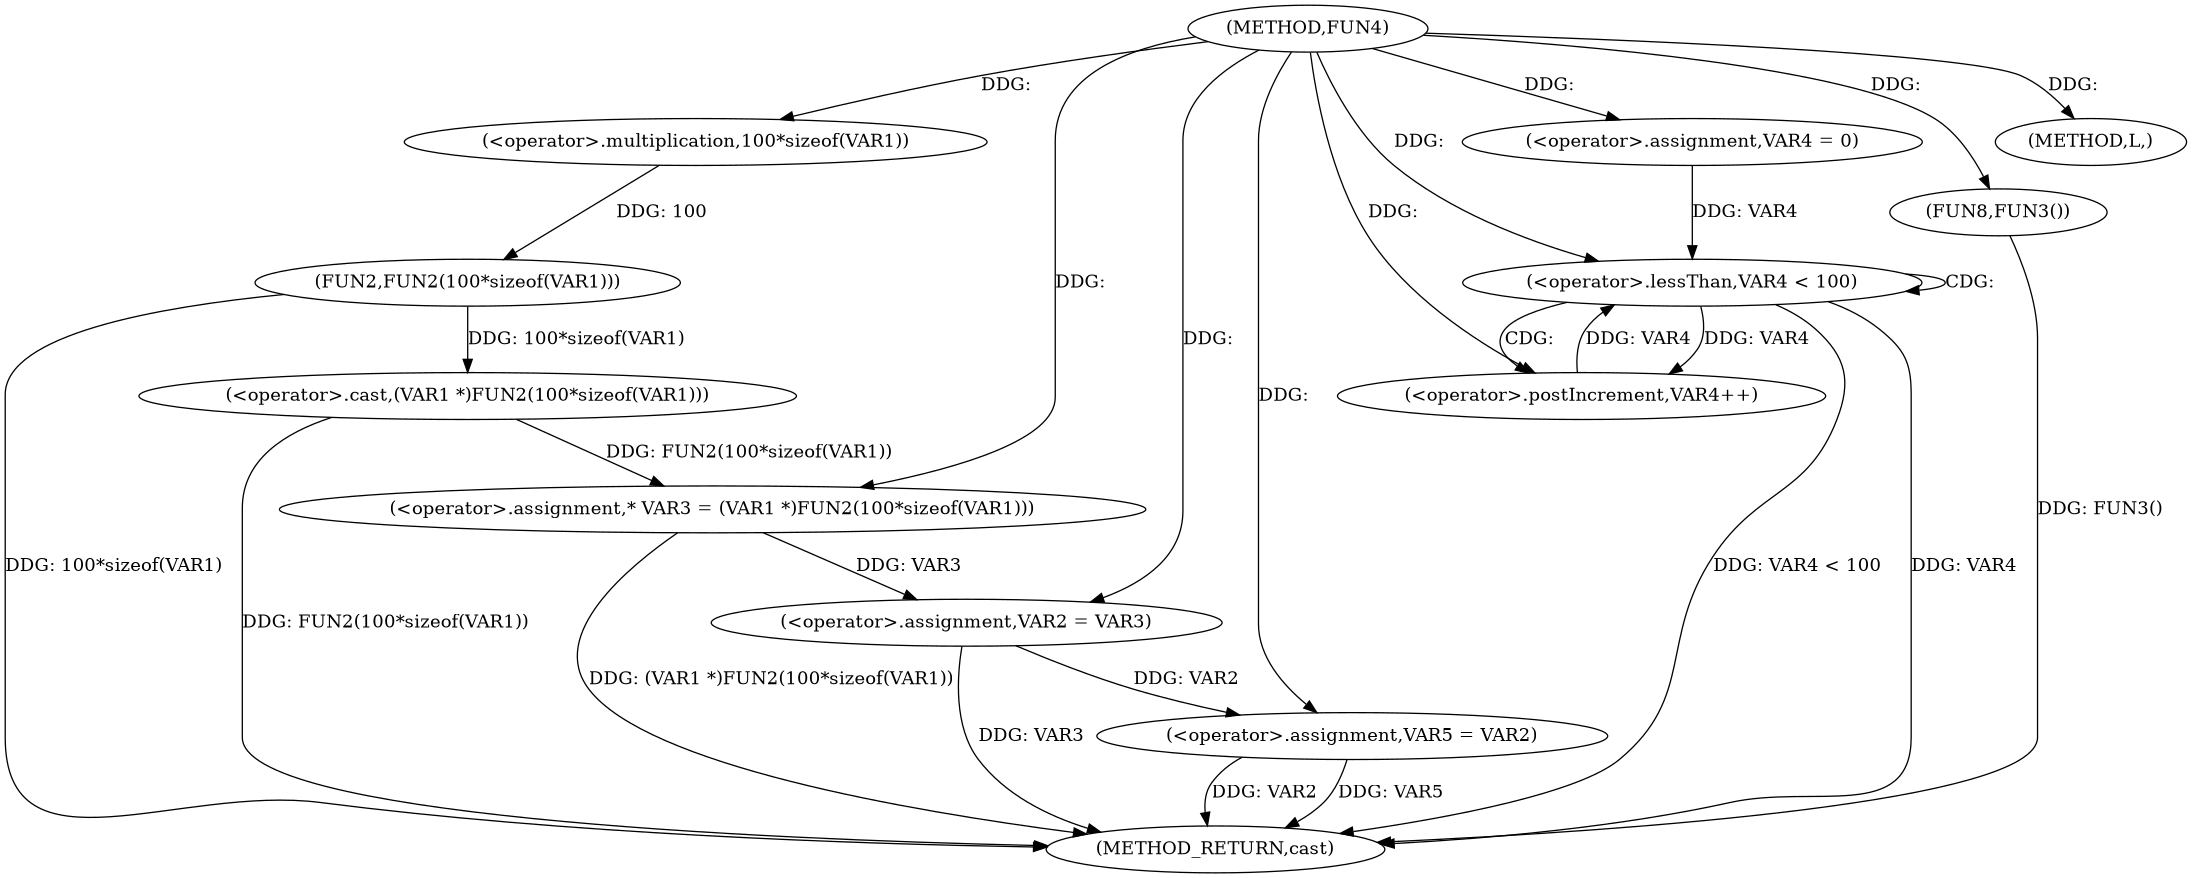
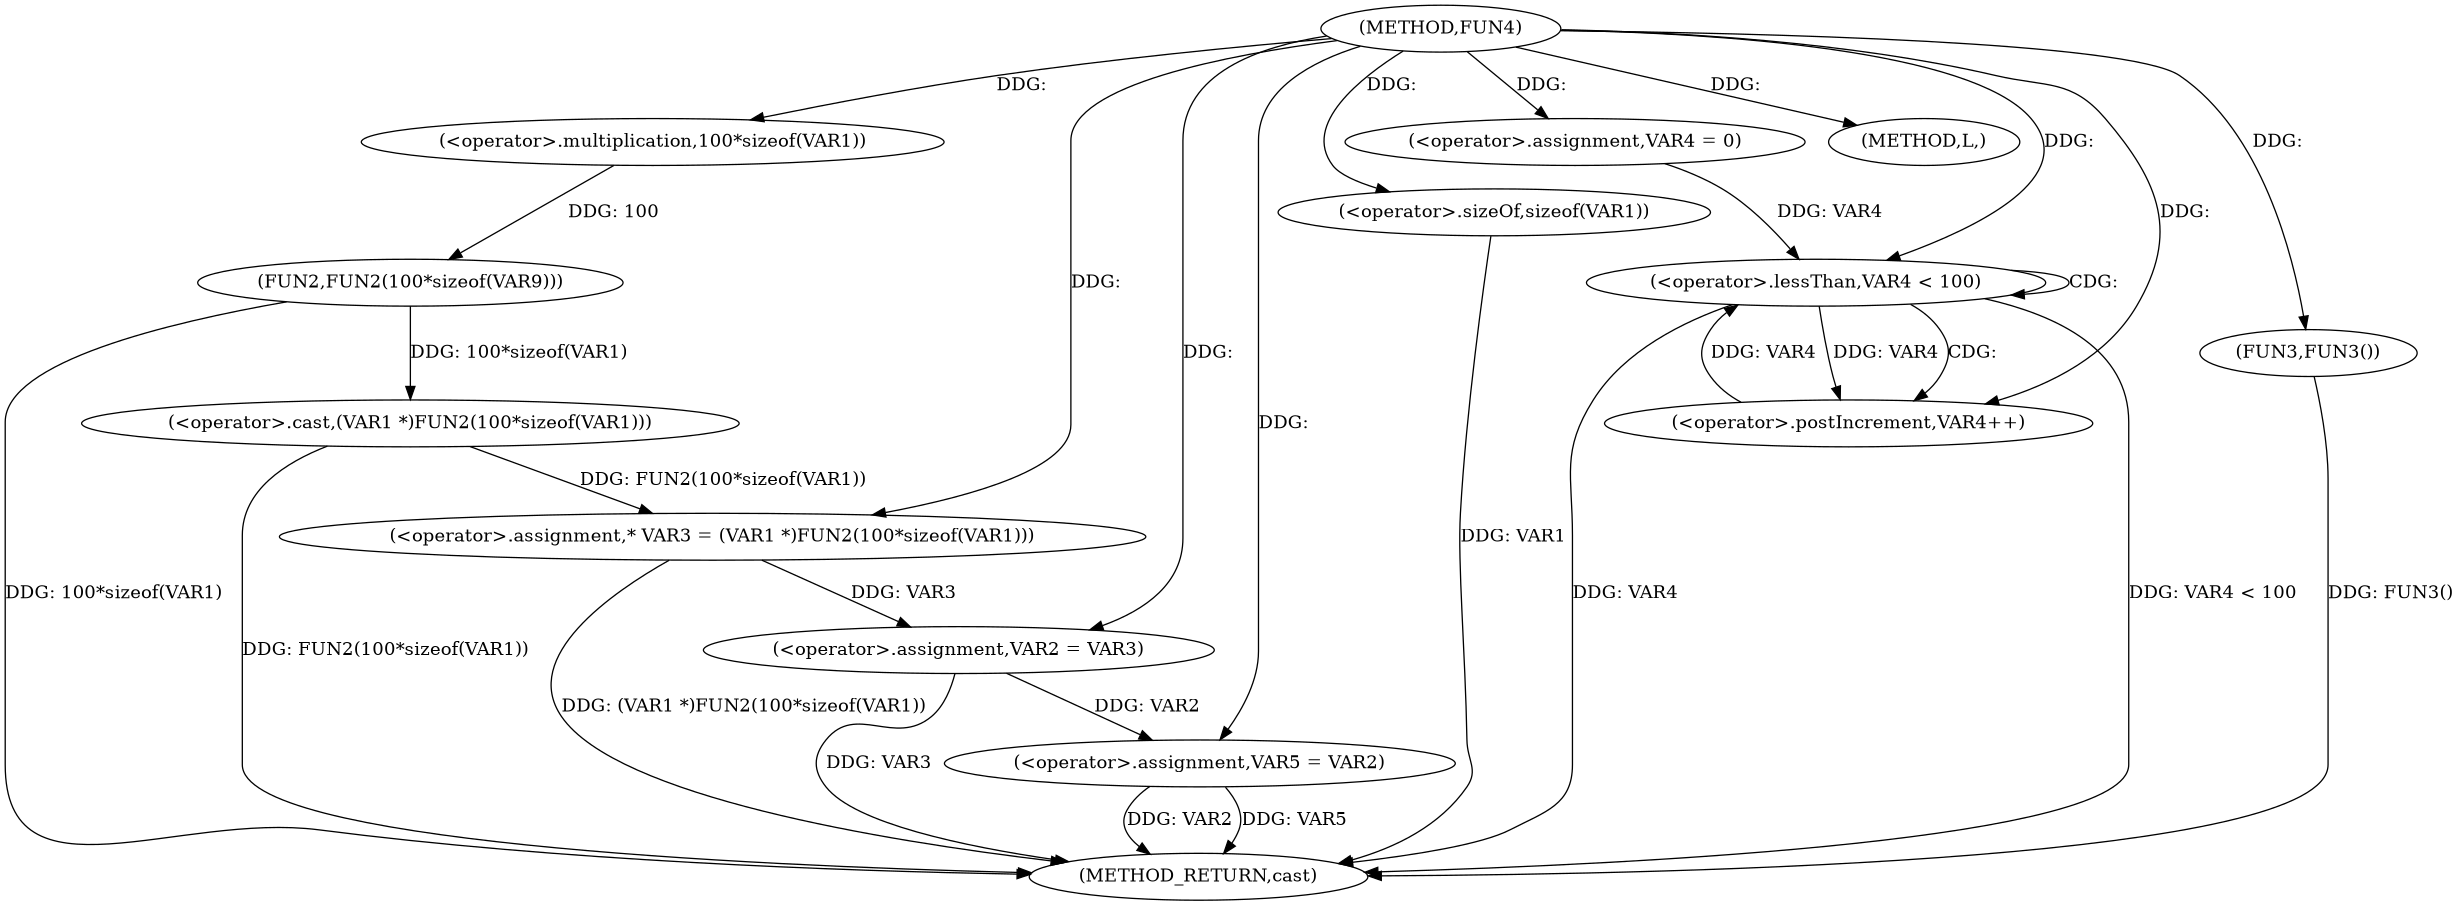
node "(<operator>.sizeOf,sizeof(VAR1))": added
node "(FUN8,FUN3())": label "(FUN8,FUN3())" -> "(FUN3,FUN3())"
node "(FUN2,FUN2(100*sizeof(VAR1)))": label "(FUN2,FUN2(100*sizeof(VAR1)))" -> "(FUN2,FUN2(100*sizeof(VAR9)))"
